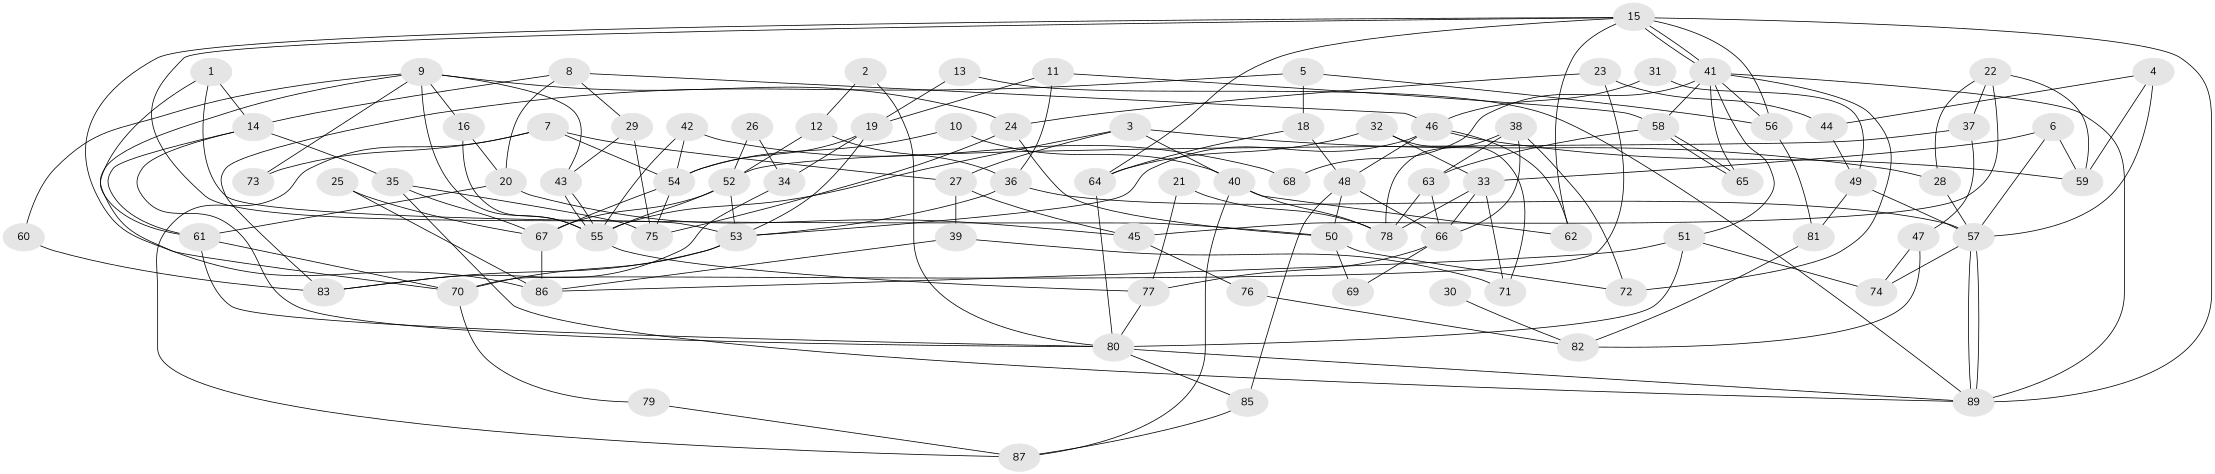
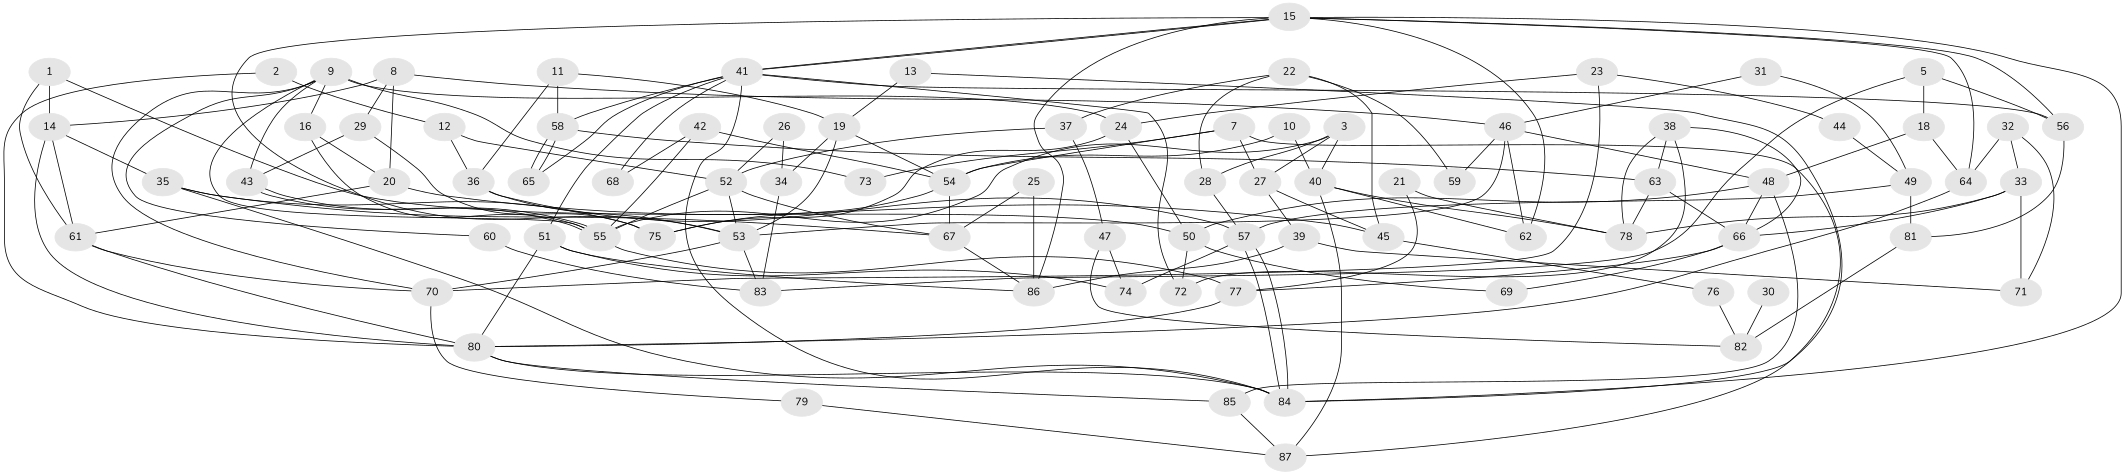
node "4": removed
node "6": removed
node "89": label "89" -> "84"
